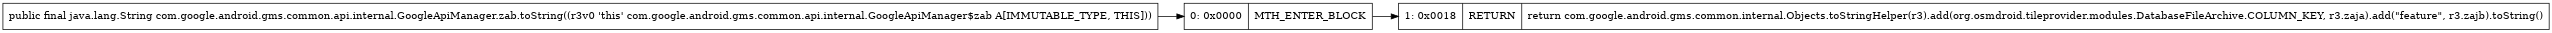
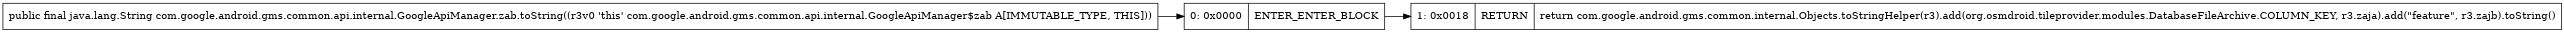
node "0: 0x0000": text "MTH_ENTER_BLOCK" -> "ENTER_ENTER_BLOCK"
